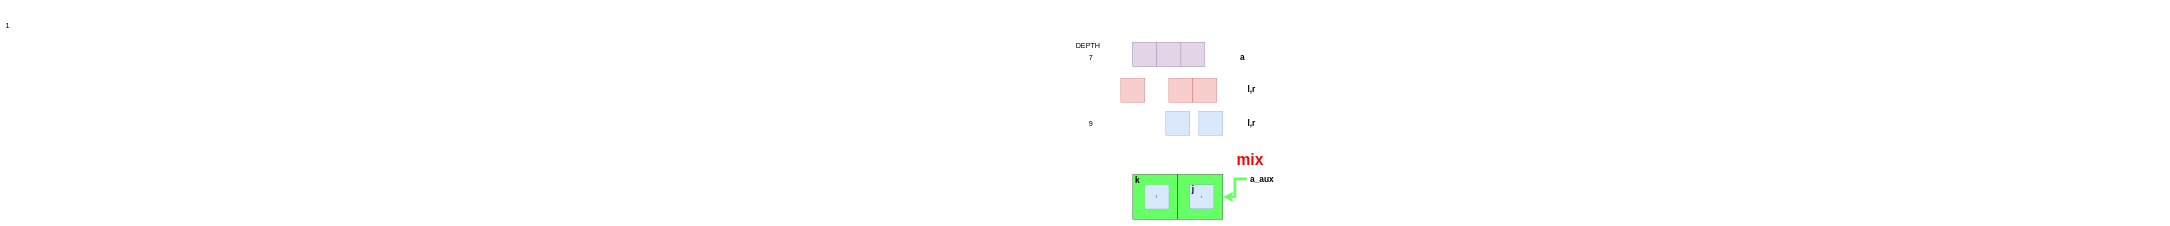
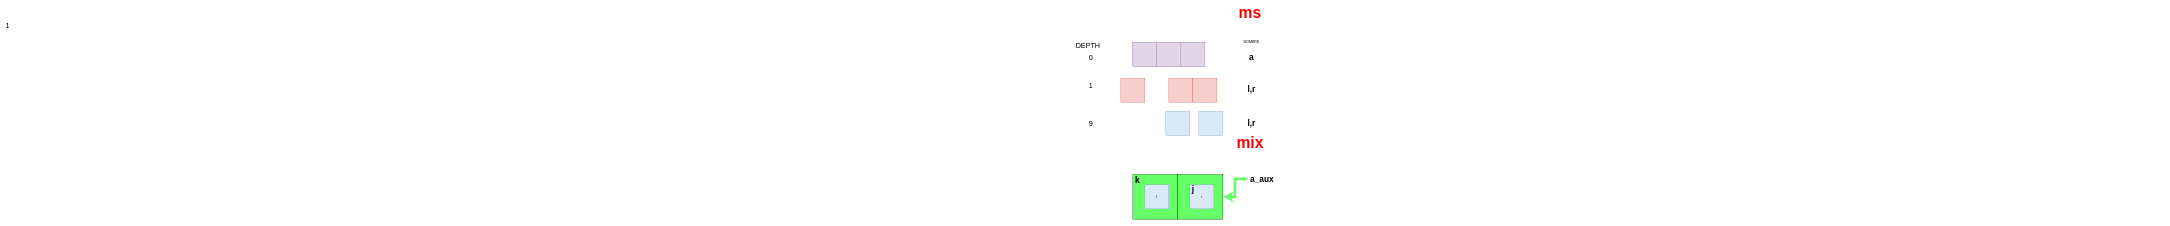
node "ms": added
node "NOMBRE": added
node "7": label "7" -> "0"
node "a": moved (1242, 57) -> (1251, 57)
node "1": added
node "mix": moved (1250, 159) -> (1250, 143)
node "l": style dashed -> solid
